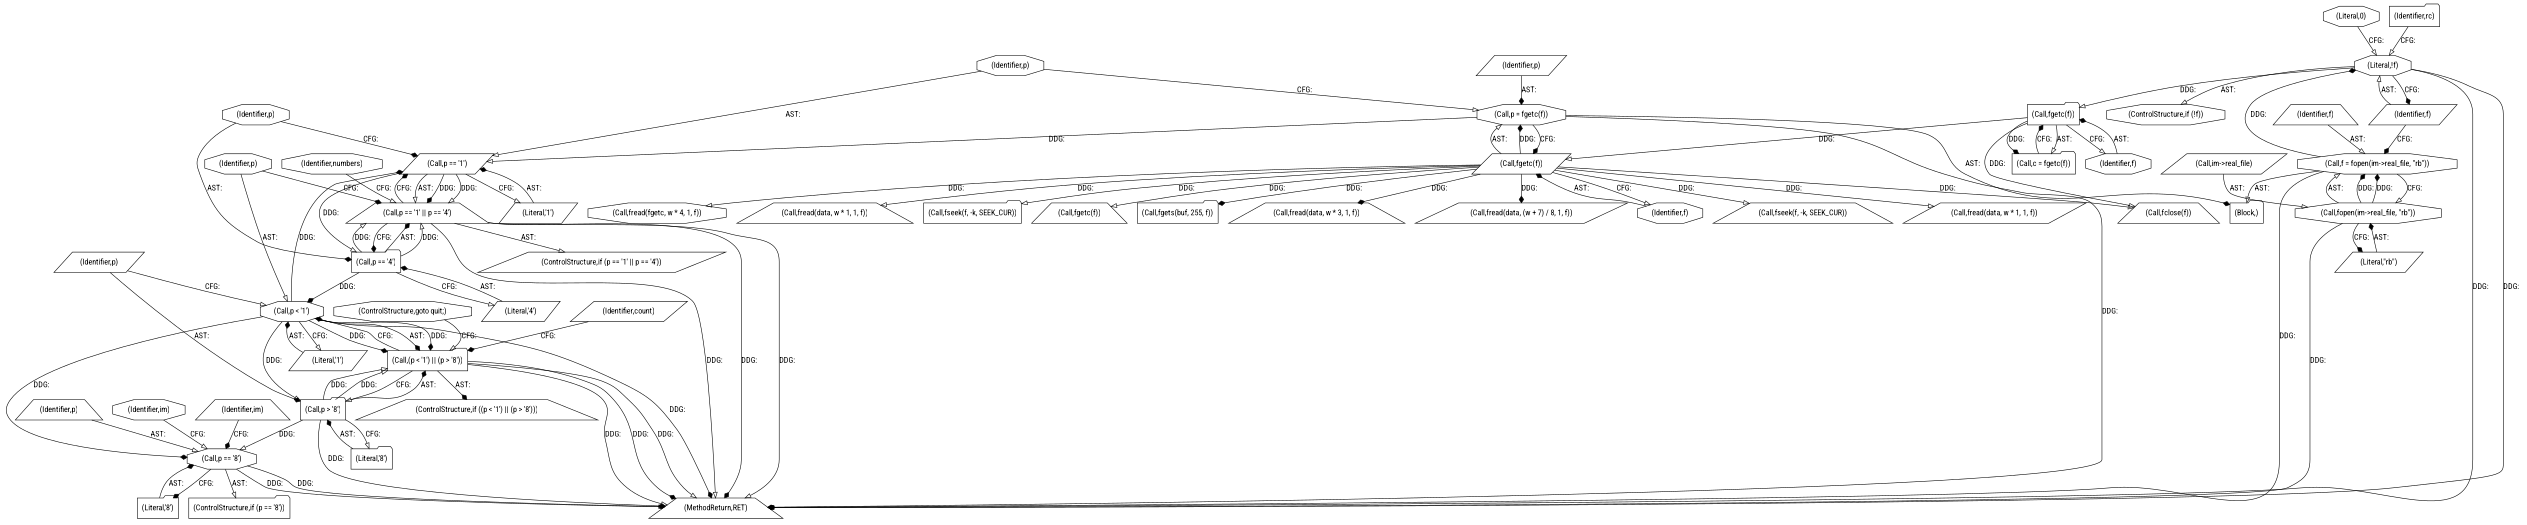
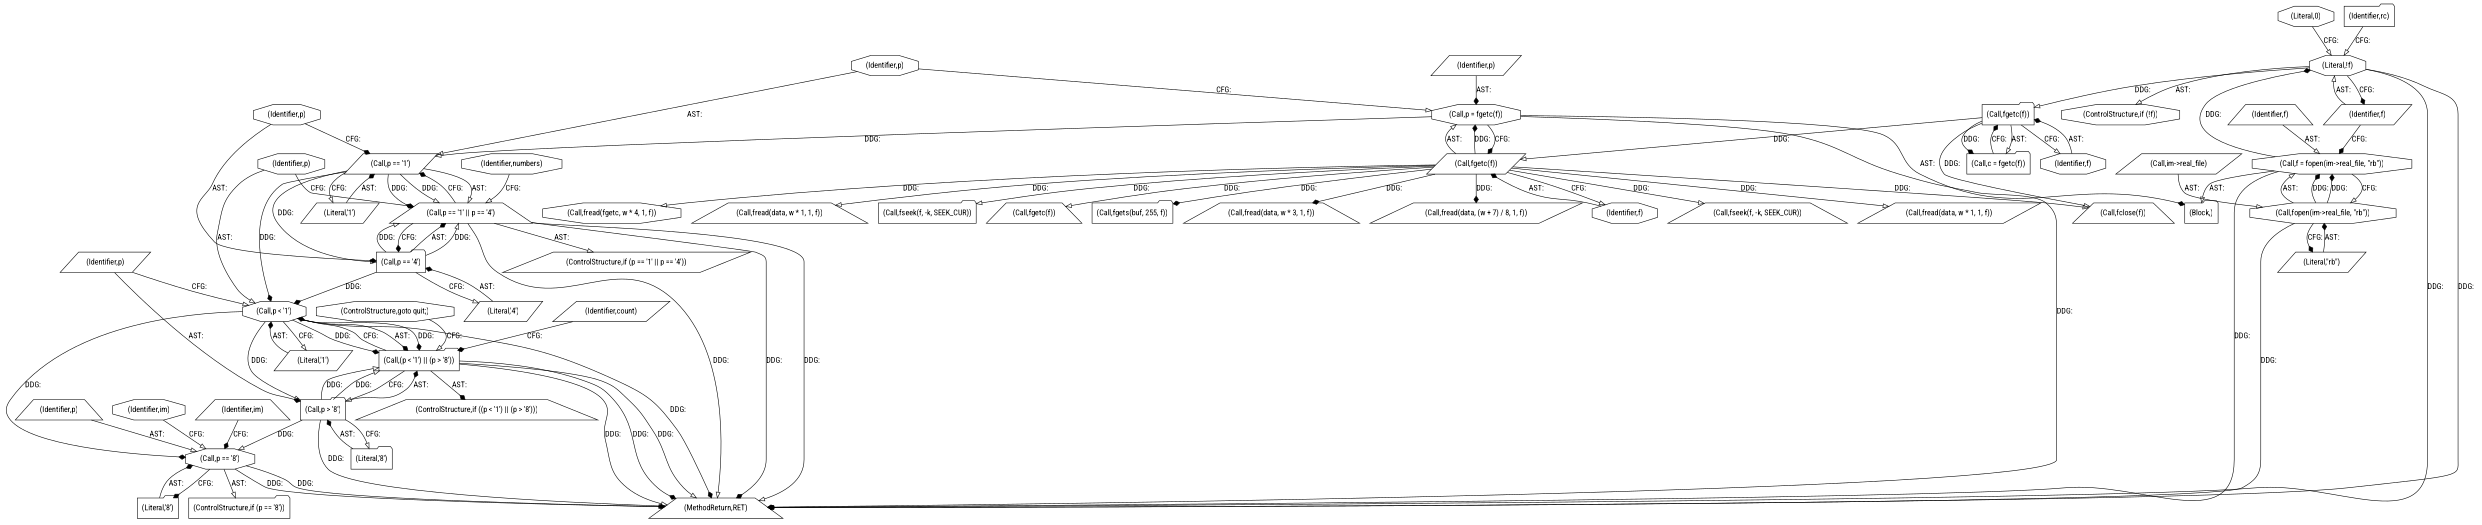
edge "(Call,p < '1')" -> "(Call,p == '1')": reversed
edge "(Call,p > '8')" -> "(MethodReturn,RET)": arrowhead diamond -> onormal
